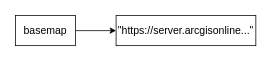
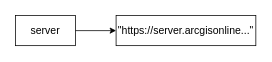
node "basemap": label "basemap" -> "server"
